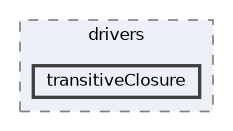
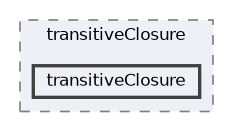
cluster "drivers": label "drivers" -> "transitiveClosure"
